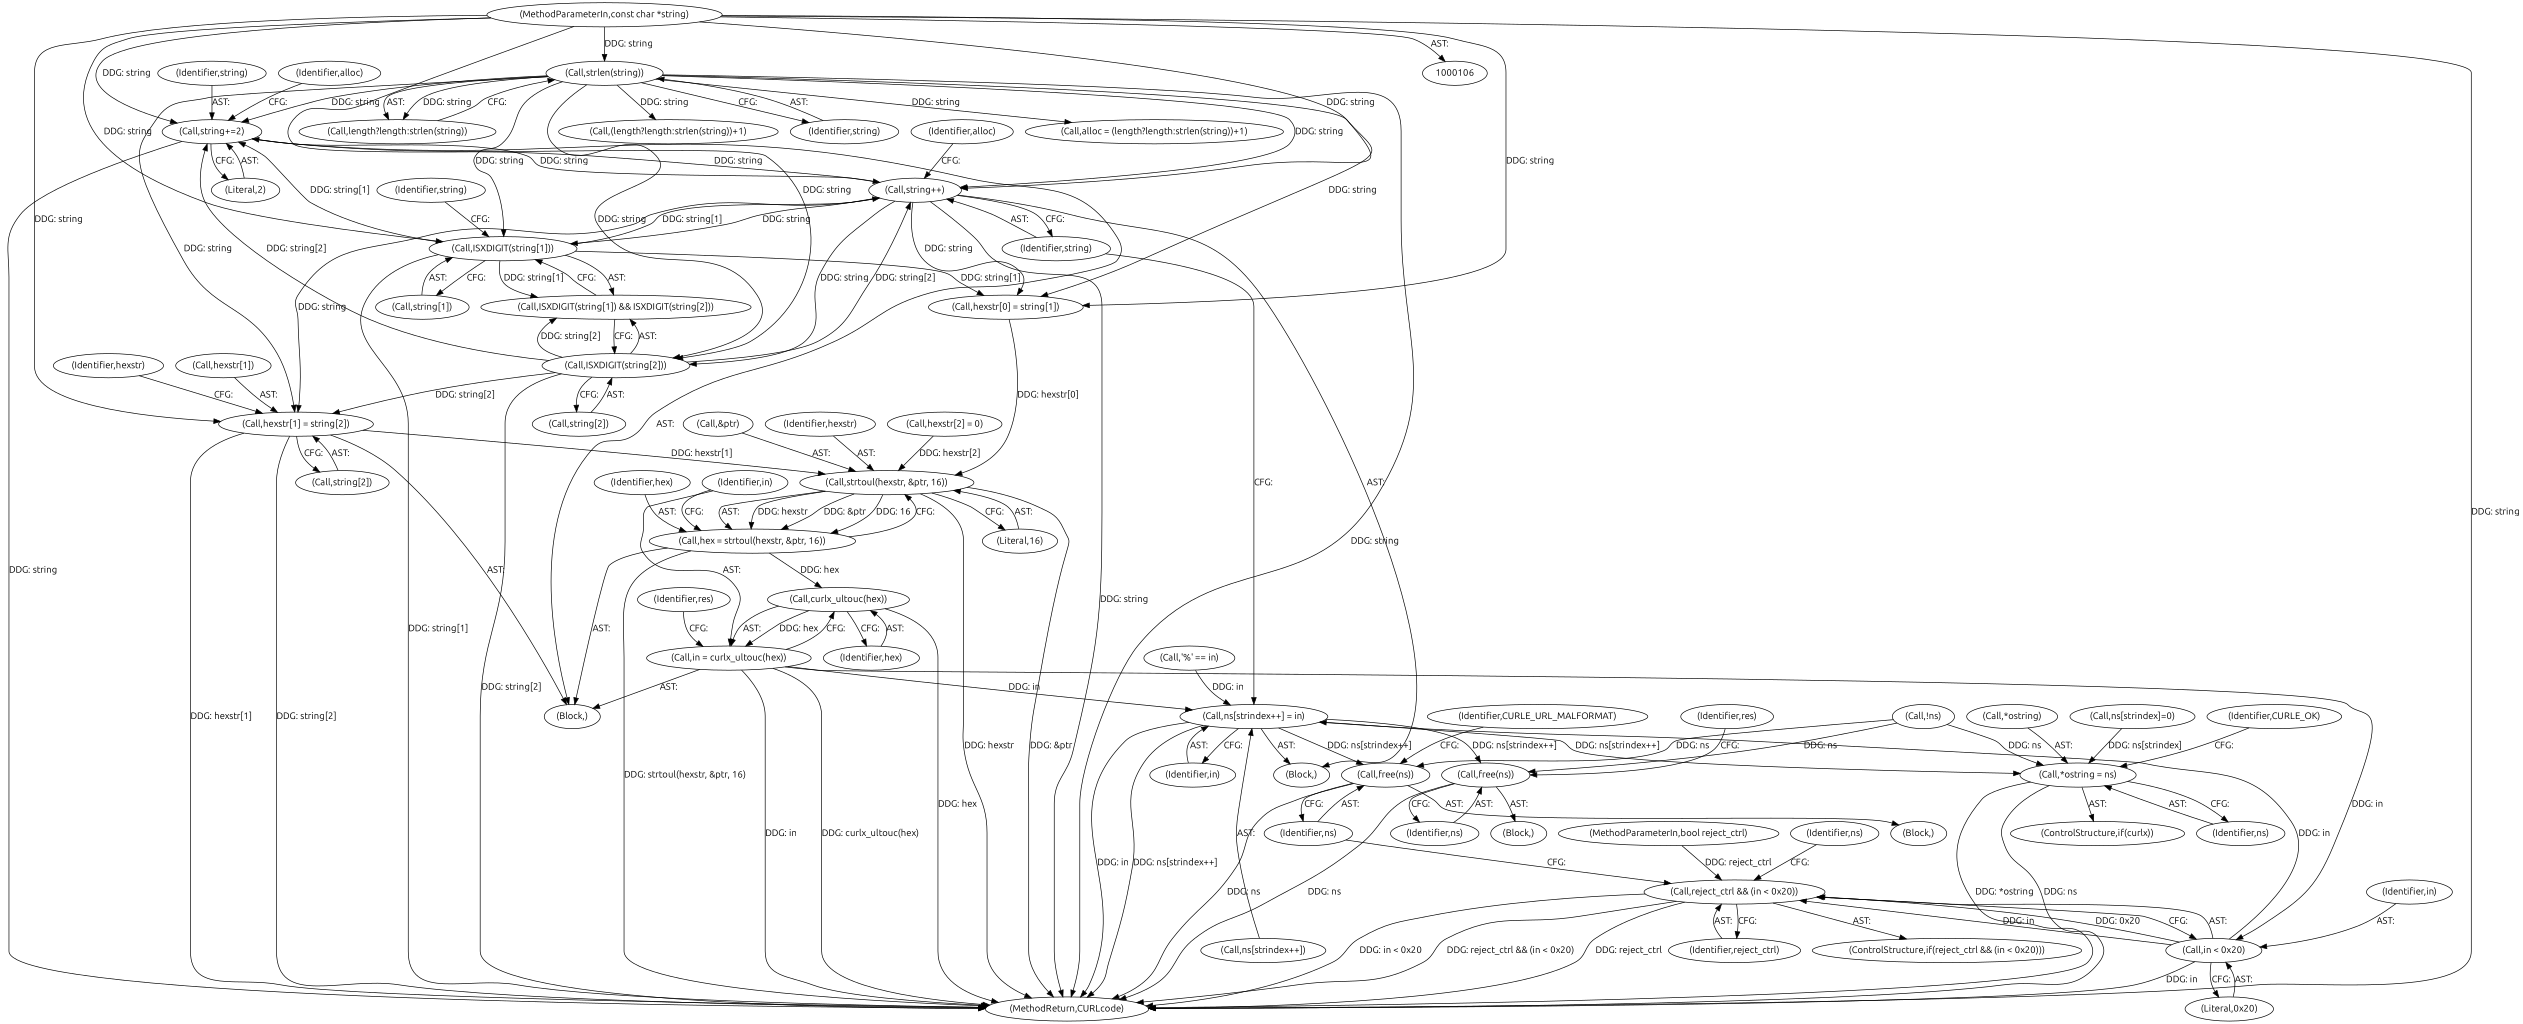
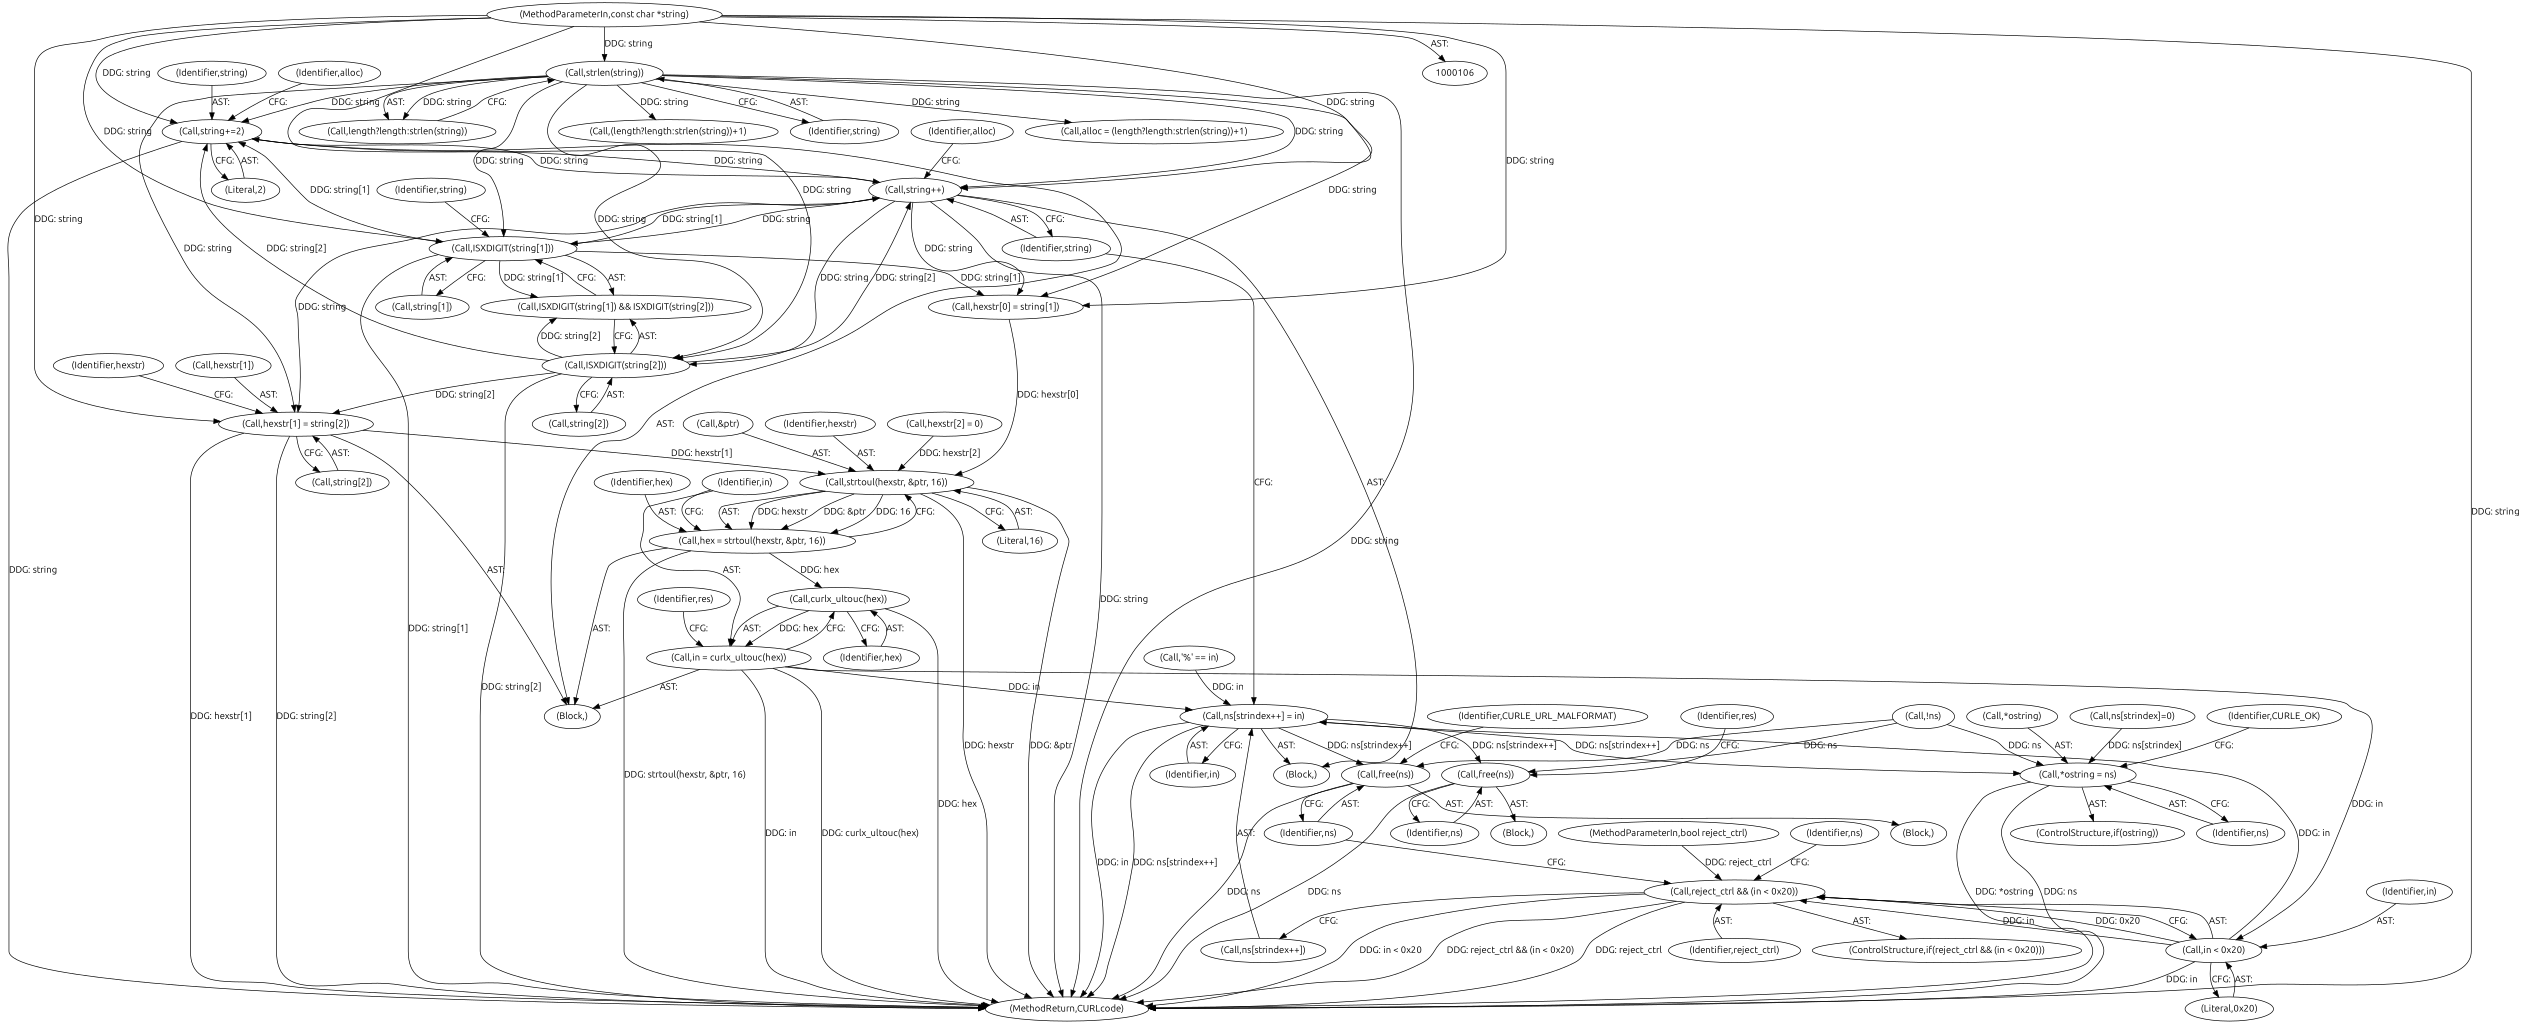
node "(ControlStructure,if(curlx))": label "(ControlStructure,if(curlx))" -> "(ControlStructure,if(ostring))"
edge "(Call,reject_ctrl && (in < 0x20))" -> "(Identifier,reject_ctrl)": now "(Call,reject_ctrl && (in < 0x20))" -> "(Call,ns[strindex++])"
